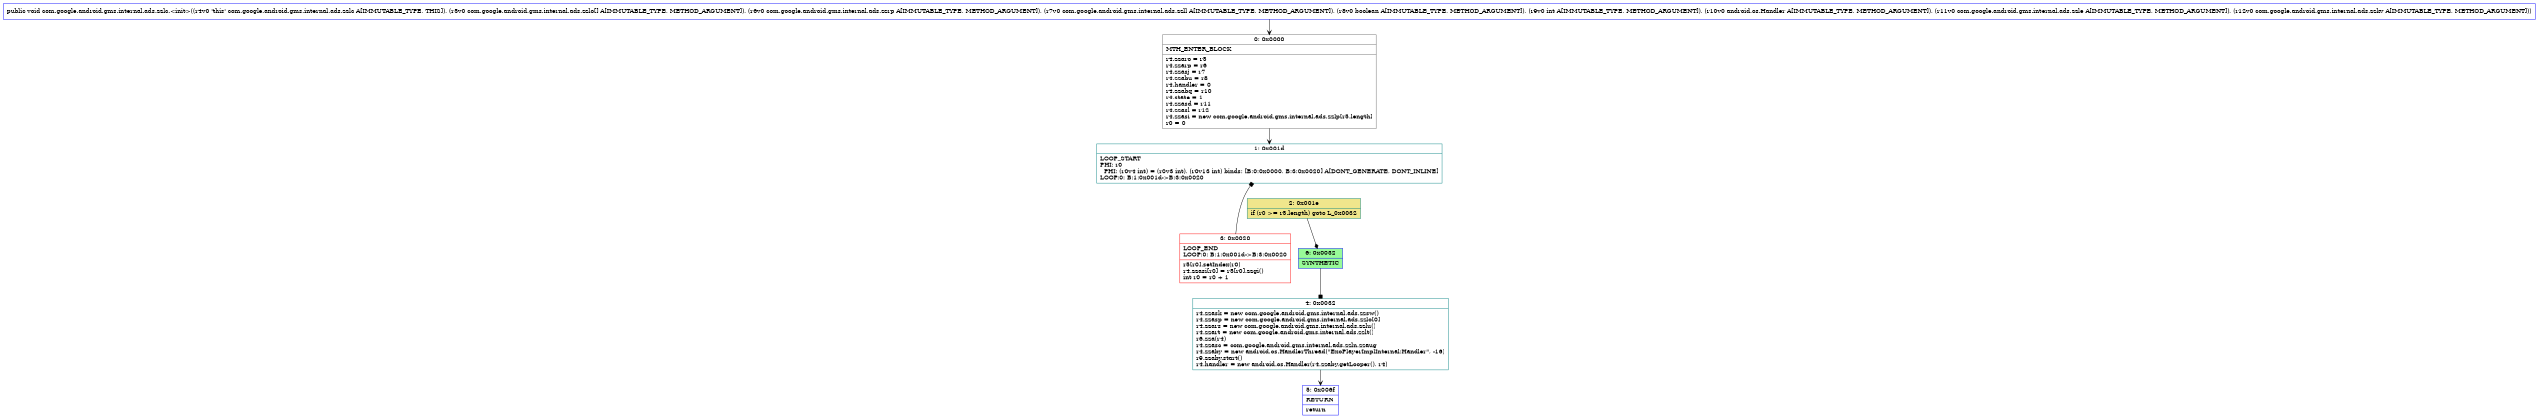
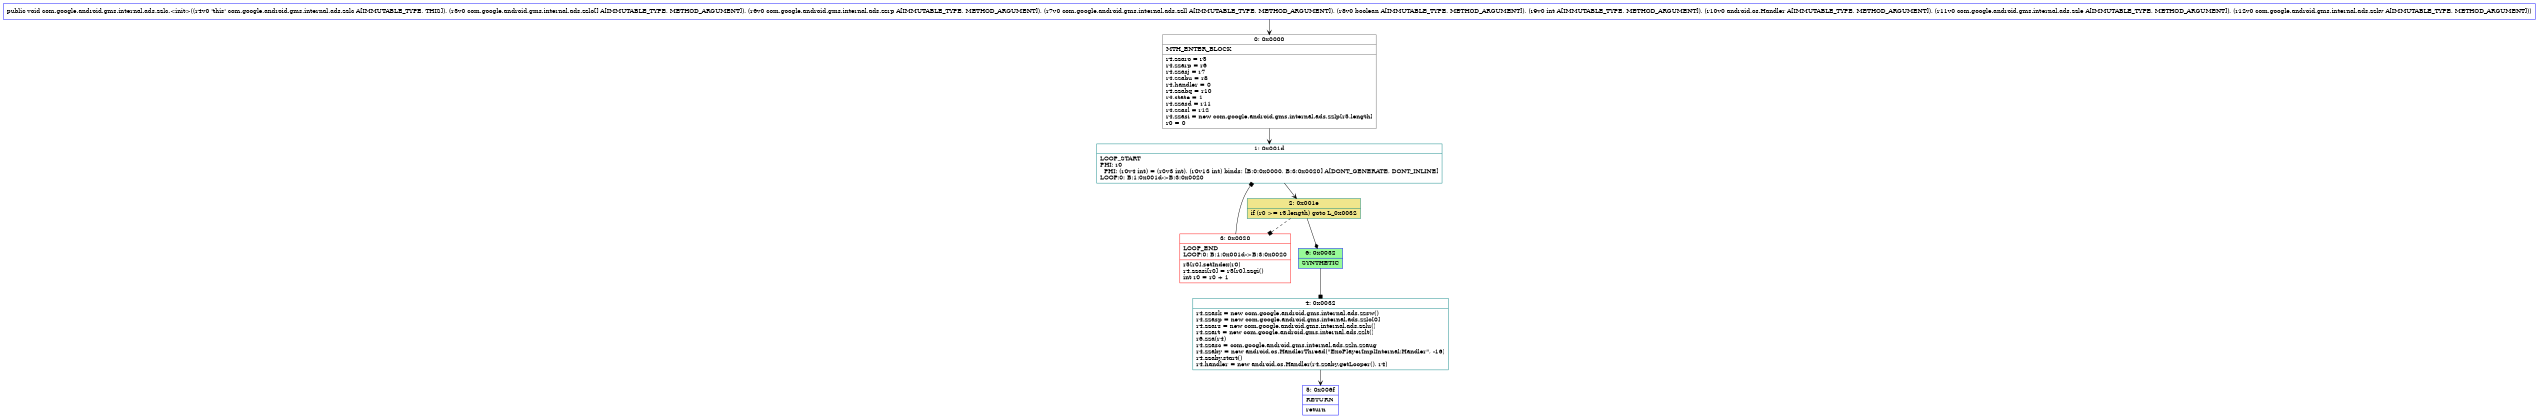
edge "1: 0x001d" -> "2: 0x001e": added
edge "2: 0x001e" -> "3: 0x0020": added
node "4: 0x0032": text "r9.zzaby.start()" -> "r4.zzaby.start()"
